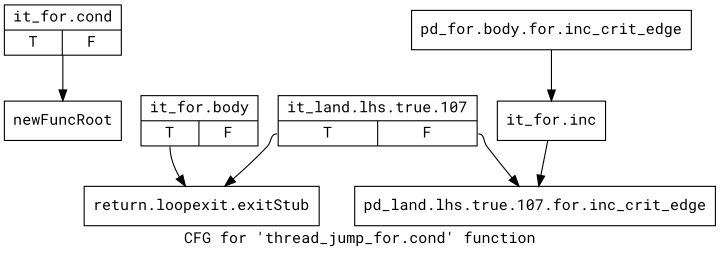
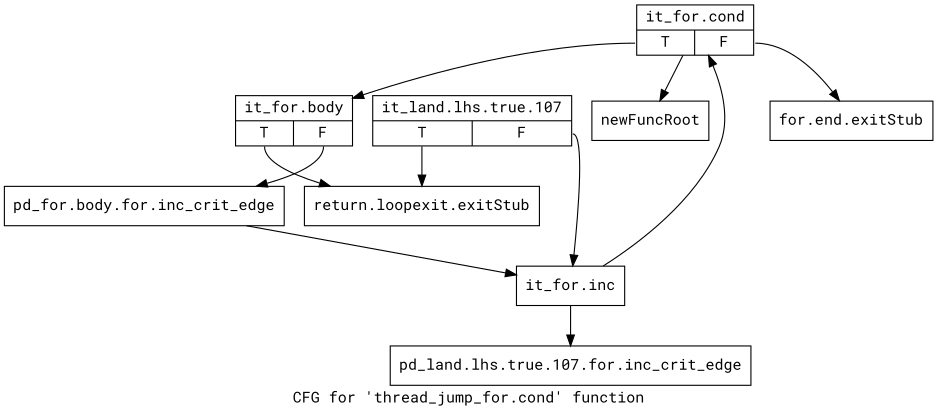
edge "it_for.cond" -> "it_for.body": added
node "for.end.exitStub": added
edge "it_land.lhs.true.107" -> "pd_land.lhs.true.107.for.inc_crit_edge": now "it_land.lhs.true.107" -> "it_for.inc"
edge "it_for.body" -> "pd_for.body.for.inc_crit_edge": added
edge "it_for.inc" -> "it_for.cond": added
